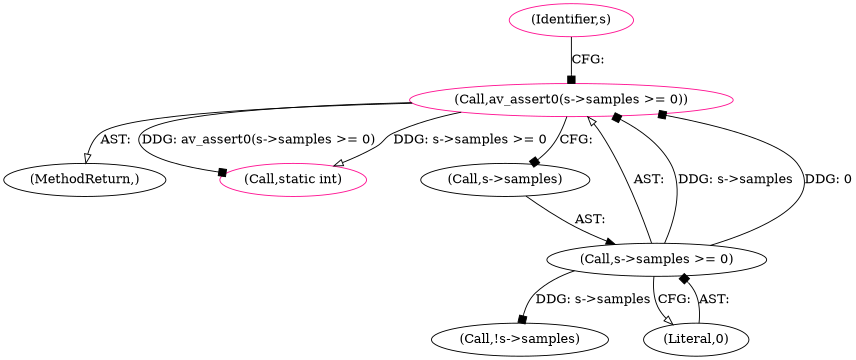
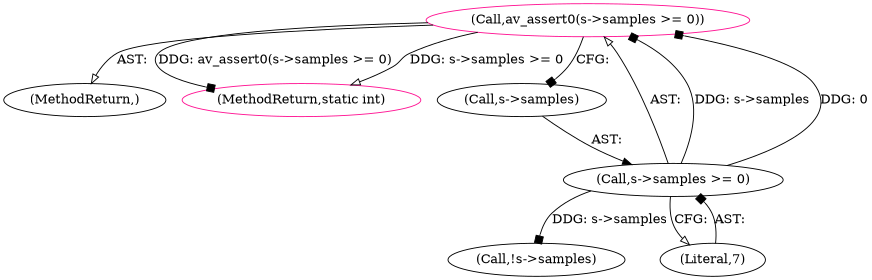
node "(Identifier,s)": removed
node "(Call,static int)": label "(Call,static int)" -> "(MethodReturn,static int)"
node "(Literal,0)": label "(Literal,0)" -> "(Literal,7)"
